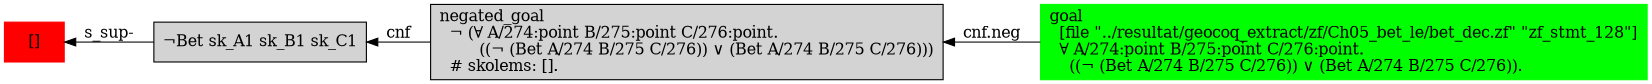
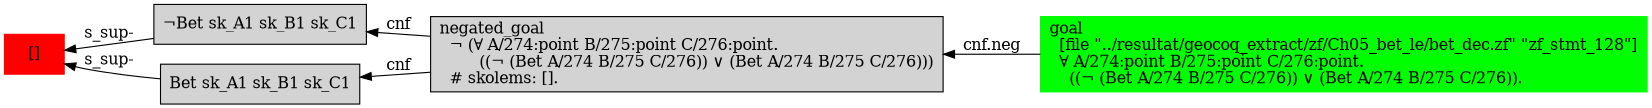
node "Bet sk_A1 sk_B1 sk_C1": added
